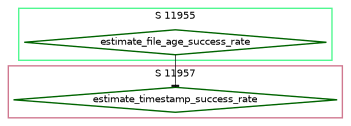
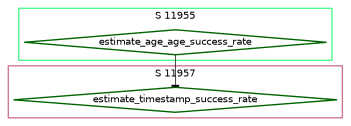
node "estimate_file_age_success_rate": label "estimate_file_age_success_rate" -> "estimate_age_age_success_rate"
